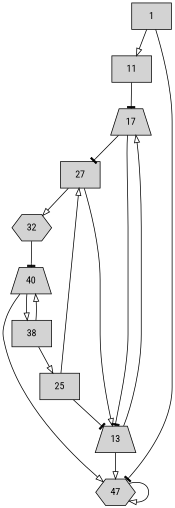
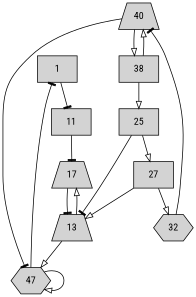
edge "1" -> "11": arrowhead onormal -> tee
edge "17" -> "27": removed
edge "1" -> "47": reversed
edge "40" -> "47": arrowhead onormal -> tee
